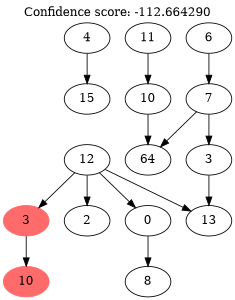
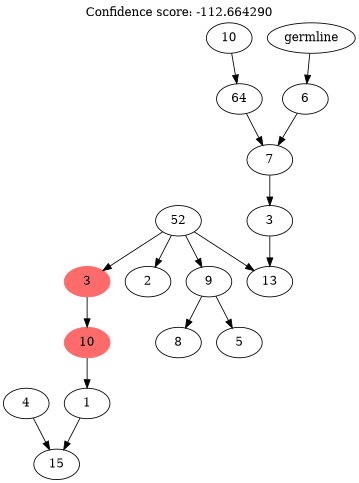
node "11": removed
node "germline": added
edge "7" -> "64": reversed
node "12": label "12" -> "52"
node "0": label "0" -> "9"
node "5": added
node "1": added
